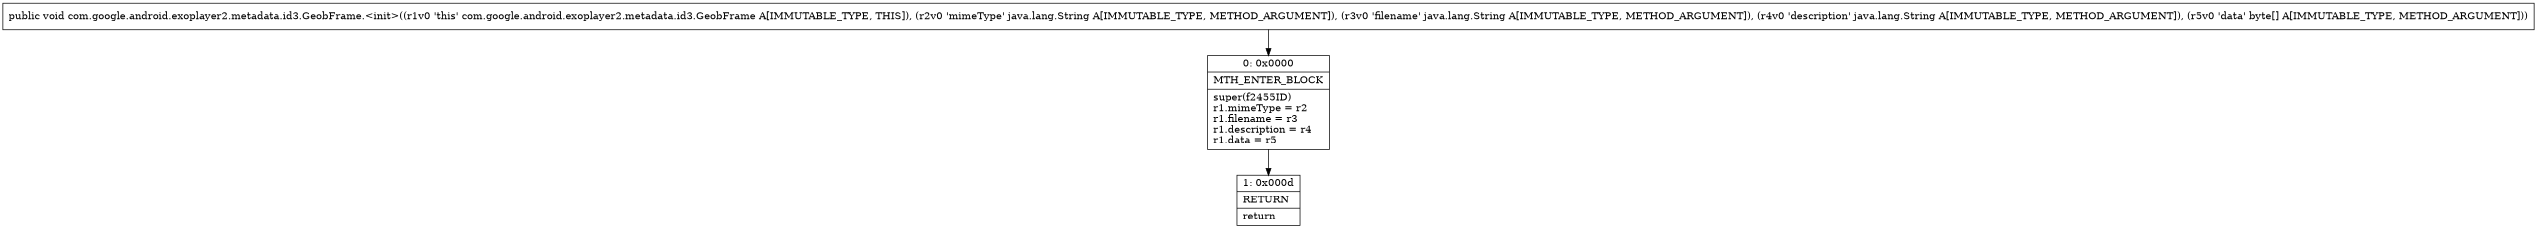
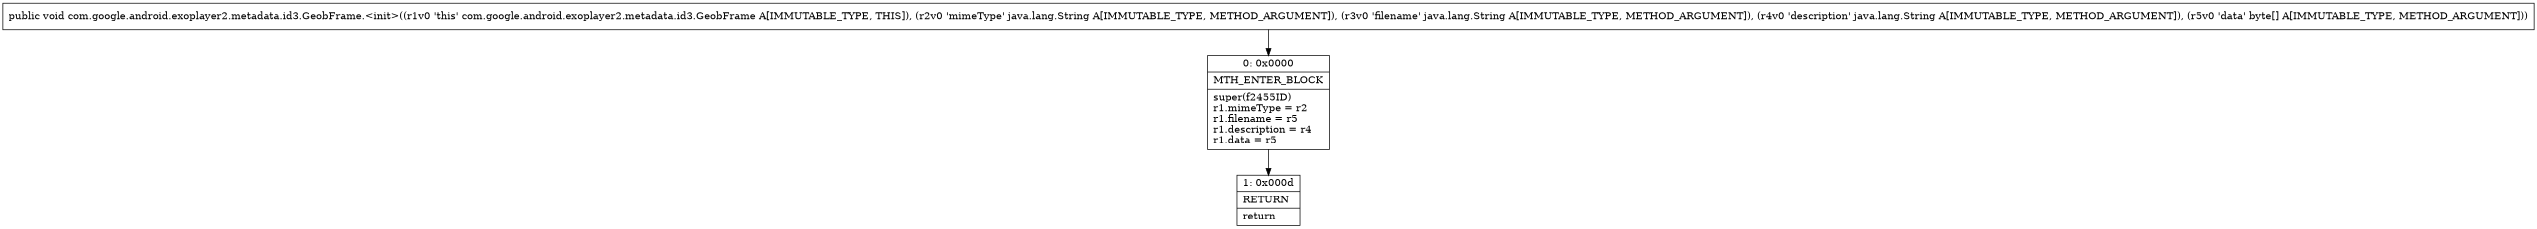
node "0: 0x0000": text "r1.filename = r3" -> "r1.filename = r5"
